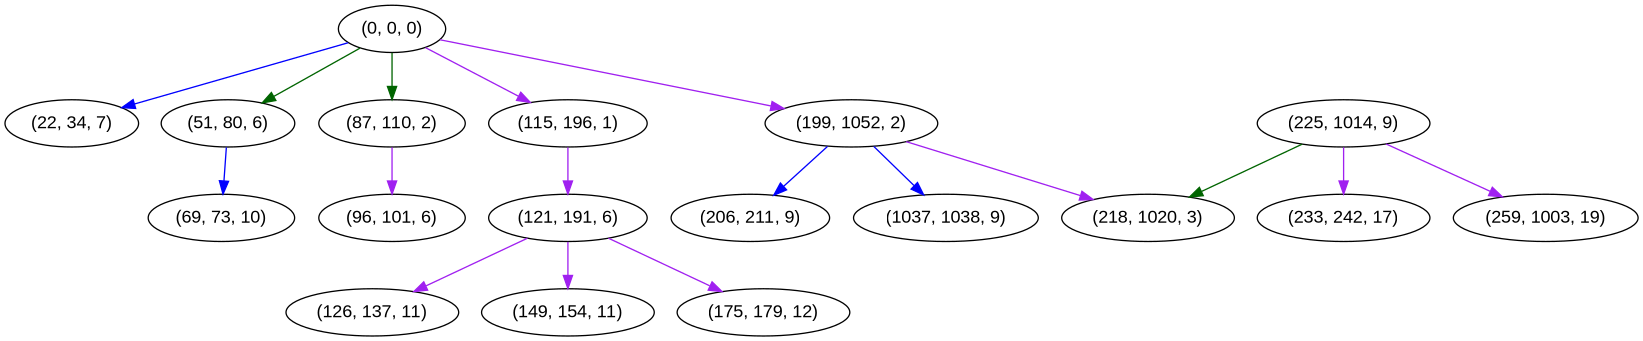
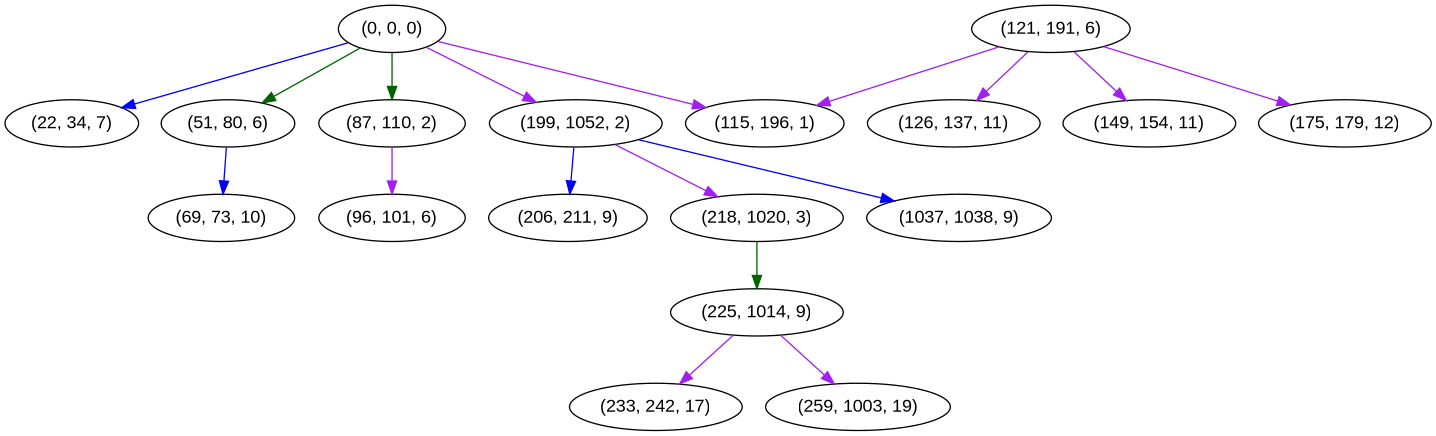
edge "(115, 196, 1)" -> "(121, 191, 6)": reversed
edge "(225, 1014, 9)" -> "(218, 1020, 3)": reversed
